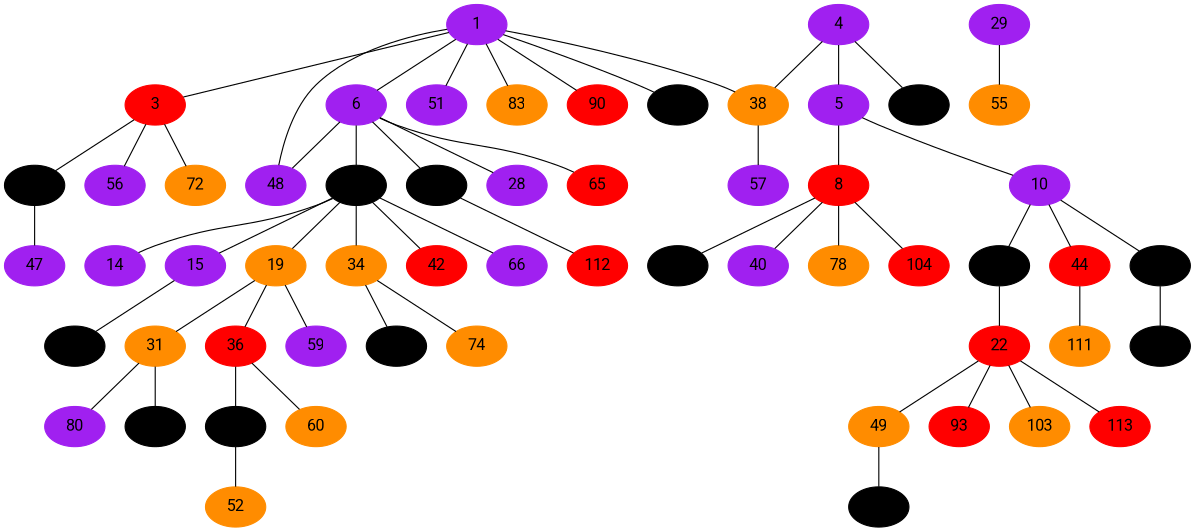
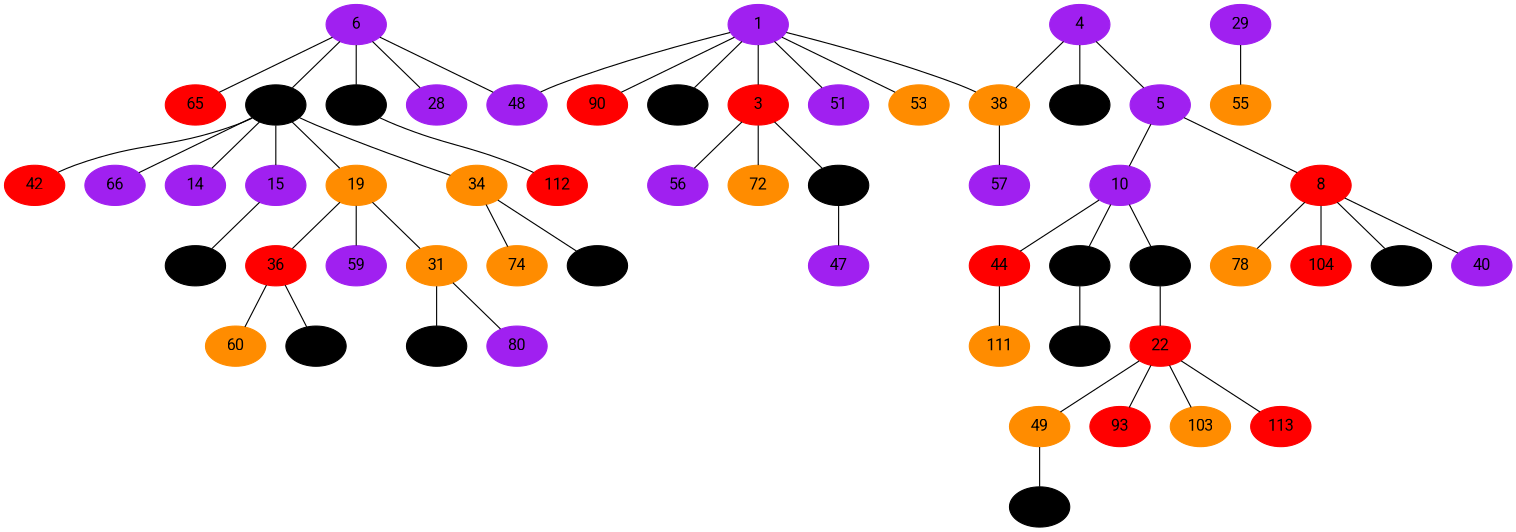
edge "1" -- "6": removed
node "83": label "83" -> "53"
node "52": removed
